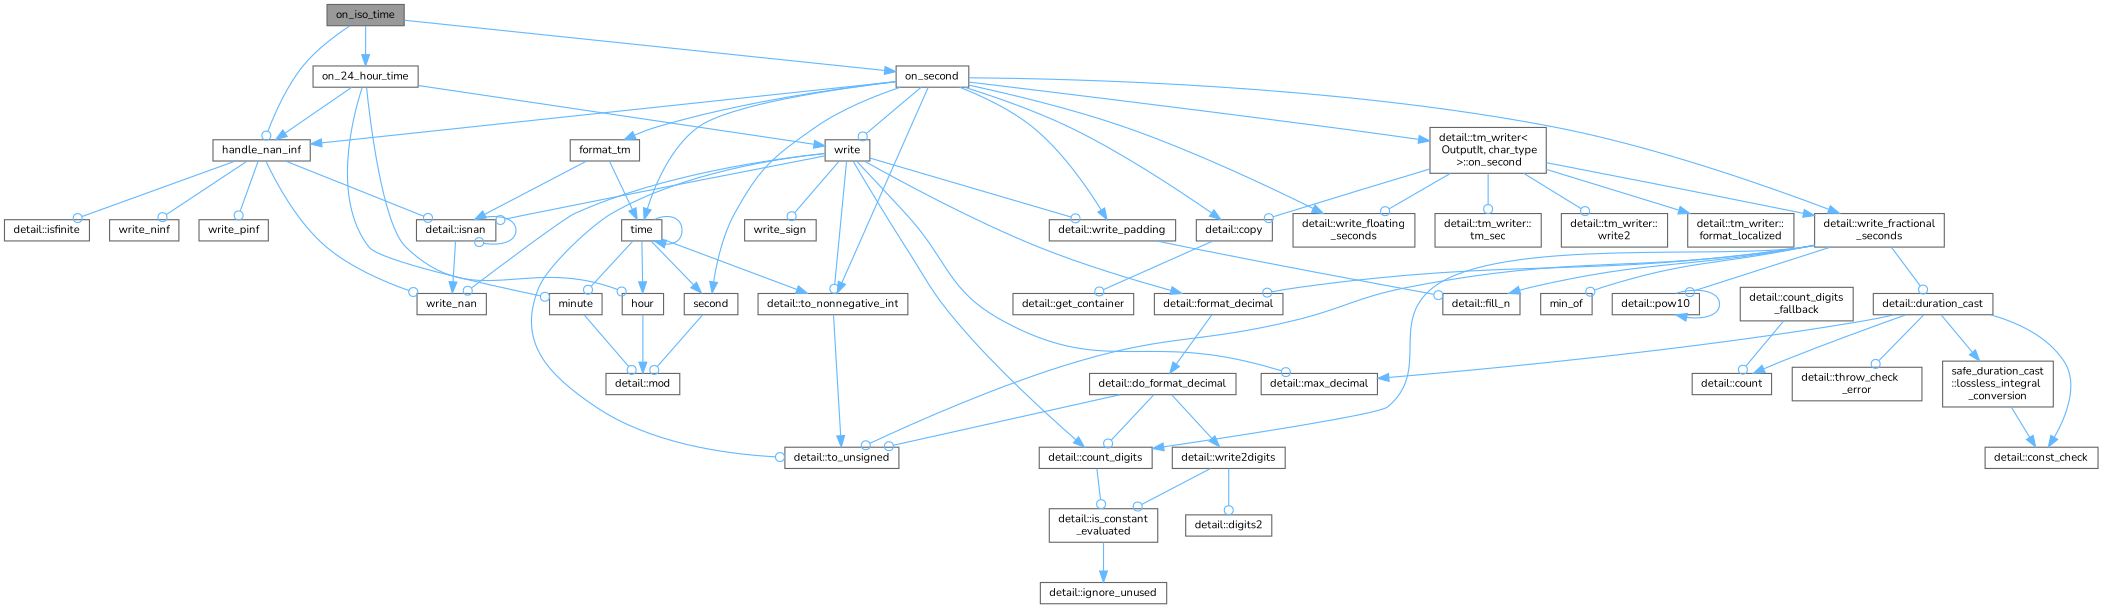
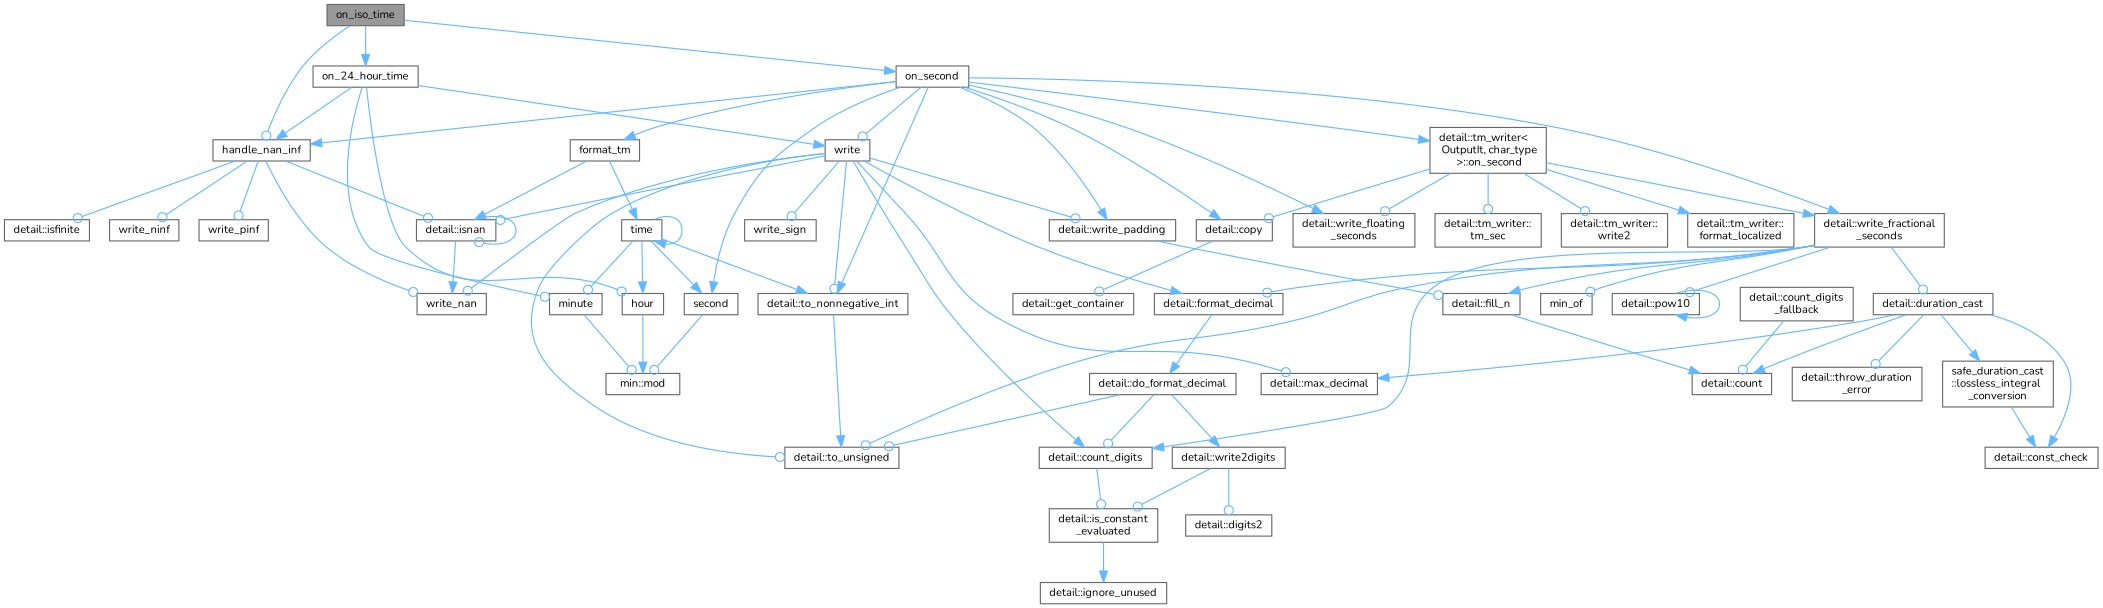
edge "on_second" -> "time": removed
edge "detail::fill_n" -> "detail::count": added
node "detail::mod": label "detail::mod" -> "min::mod"
node "detail::throw_check _error": label "detail::throw_check _error" -> "detail::throw_duration _error"
